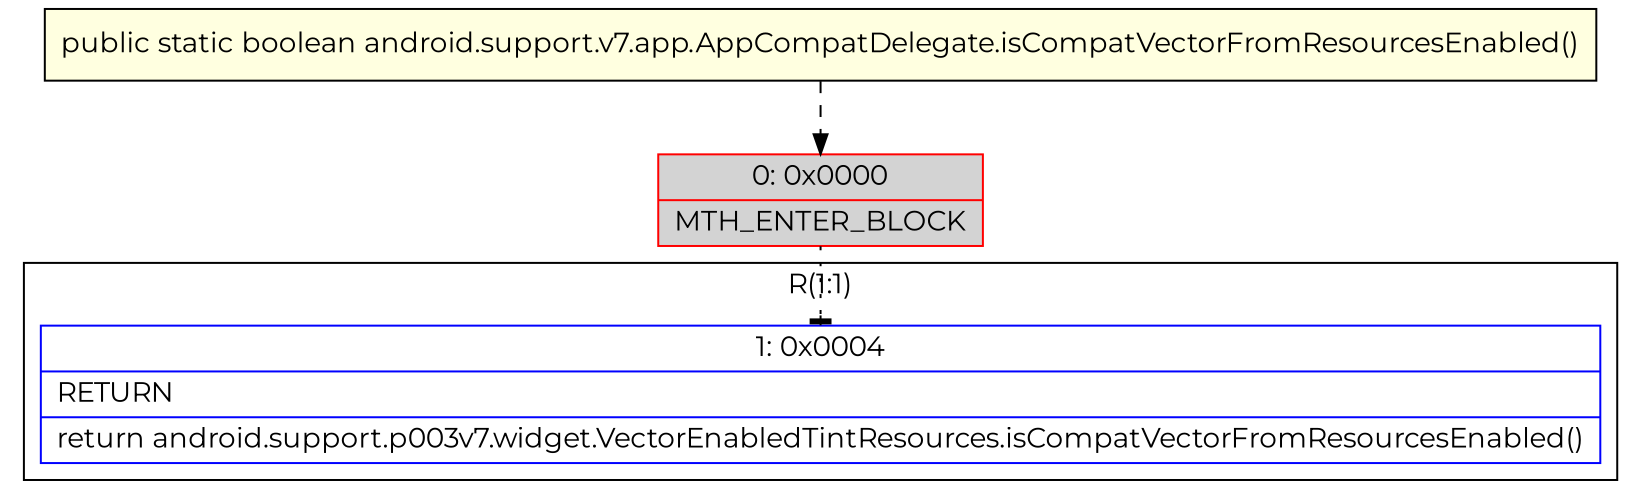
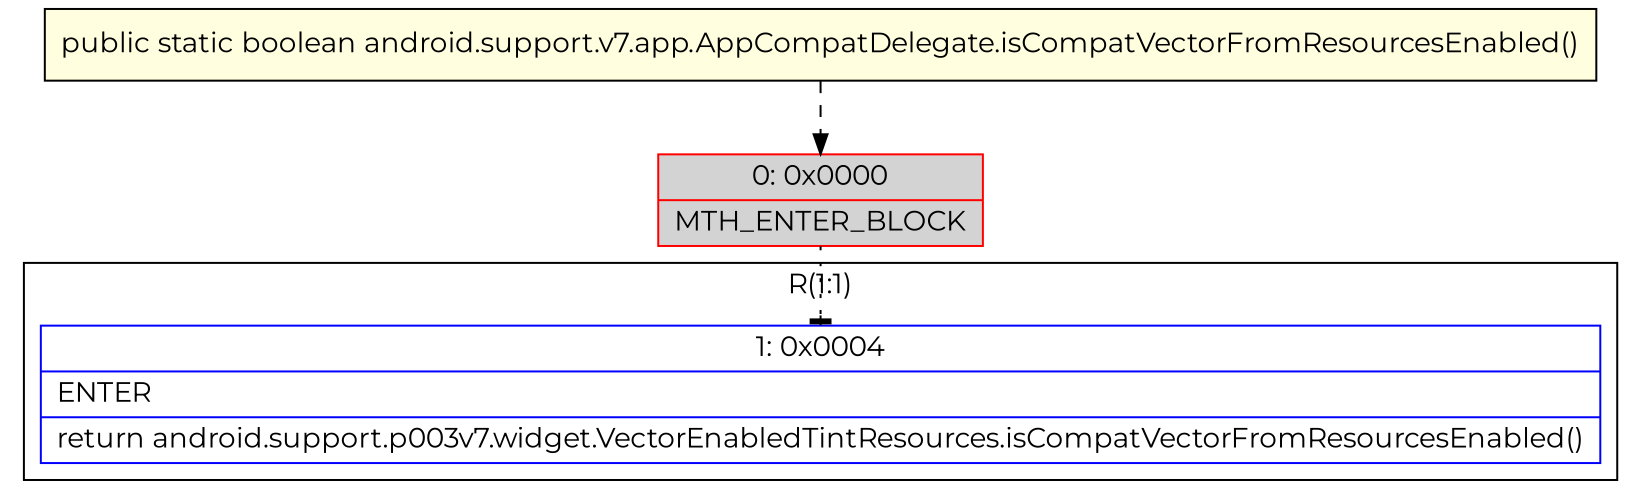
node "1: 0x0004": text "RETURN" -> "ENTER"
